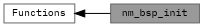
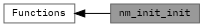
node "nm_bsp_init": label "nm_bsp_init" -> "nm_init_init"
